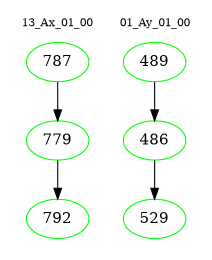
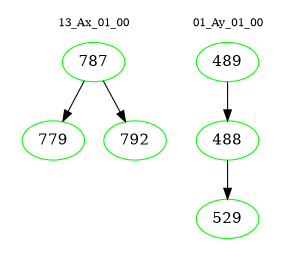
node "486": label "486" -> "488"
edge "779" -> "792": now "787" -> "792"
